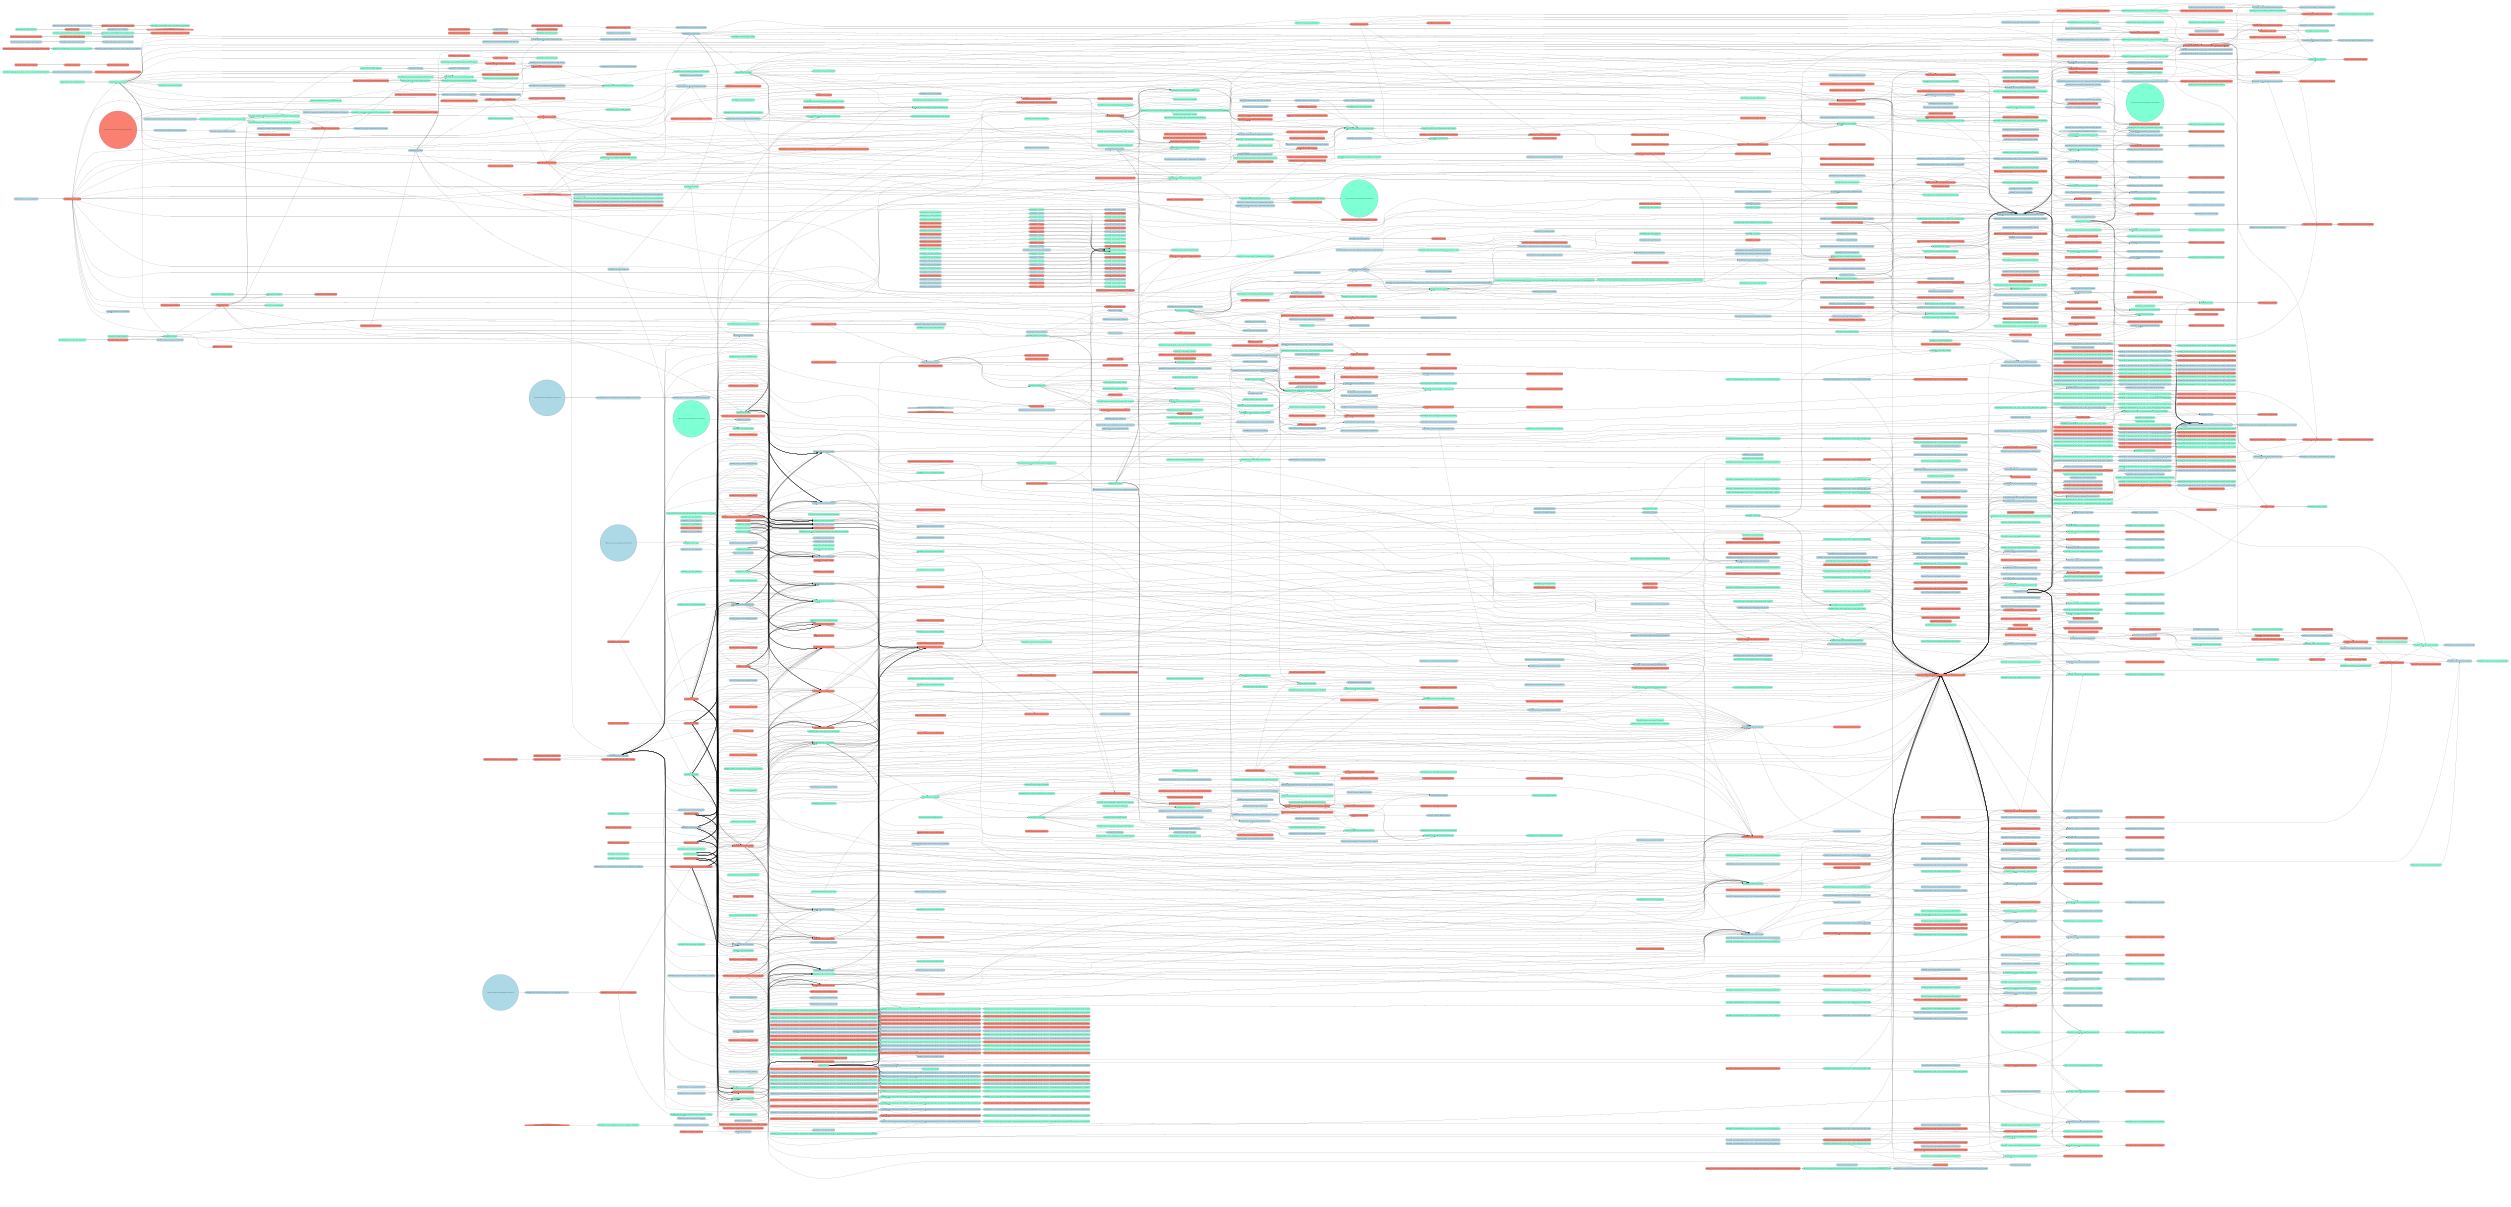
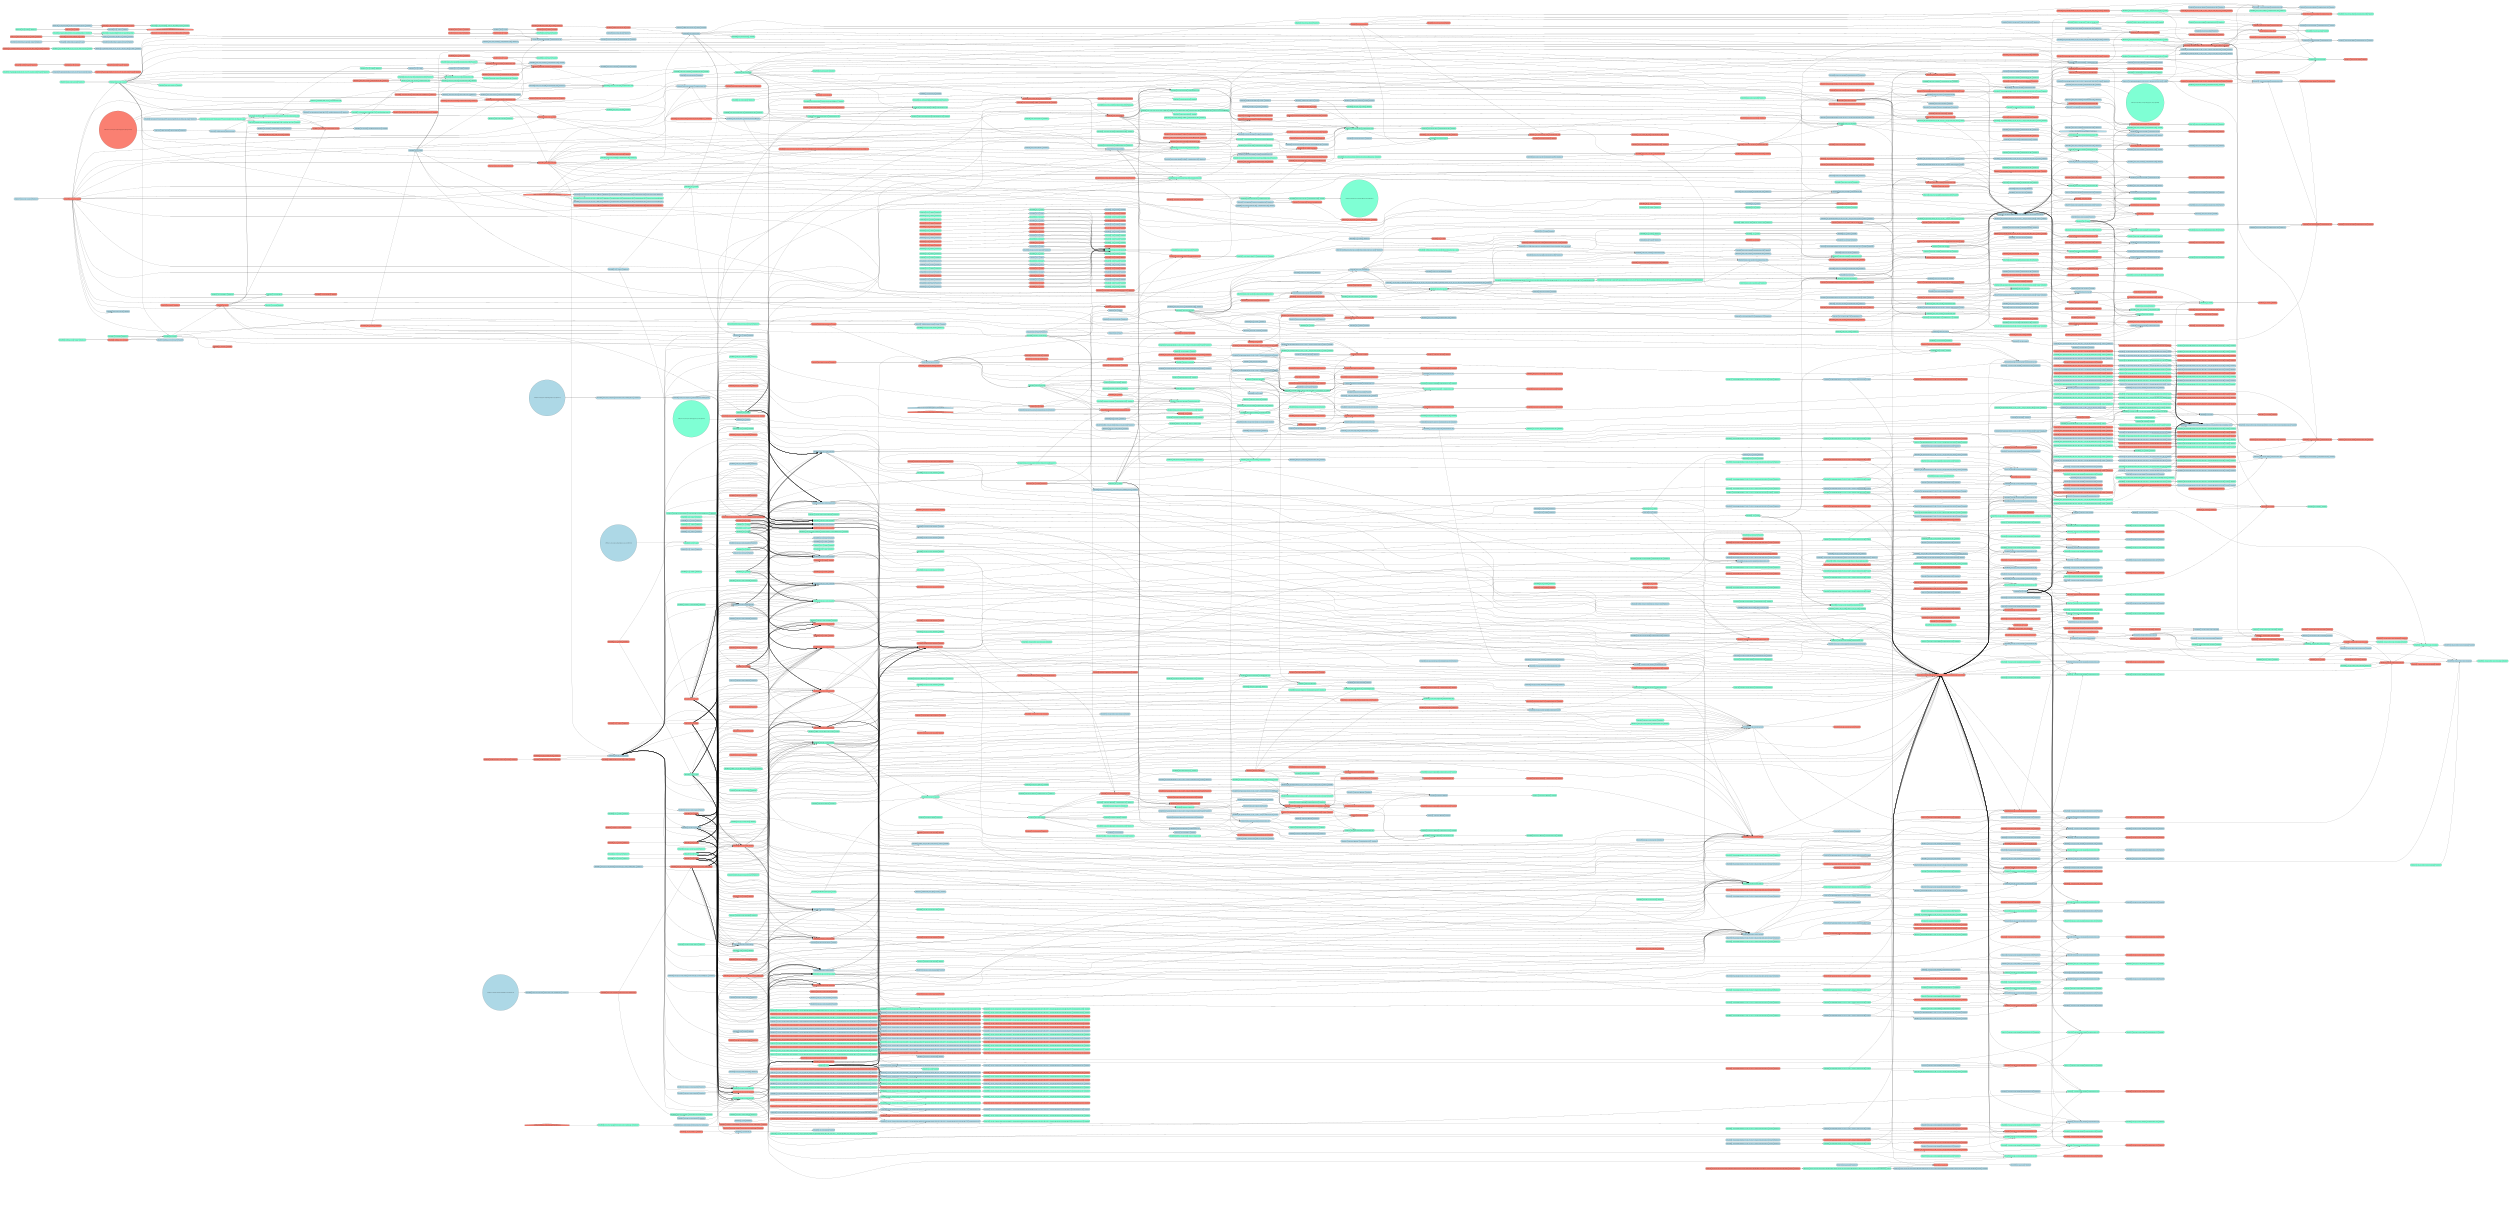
node "CE0x4416b90": removed
